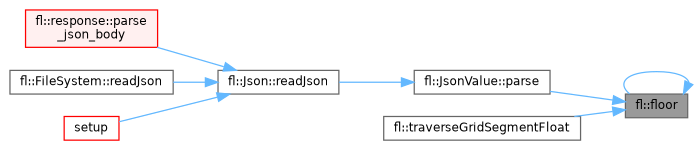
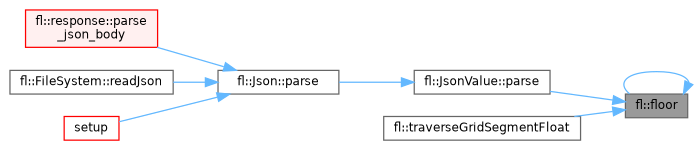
node "fl::Json::readJson": label "fl::Json::readJson" -> "fl::Json::parse"
